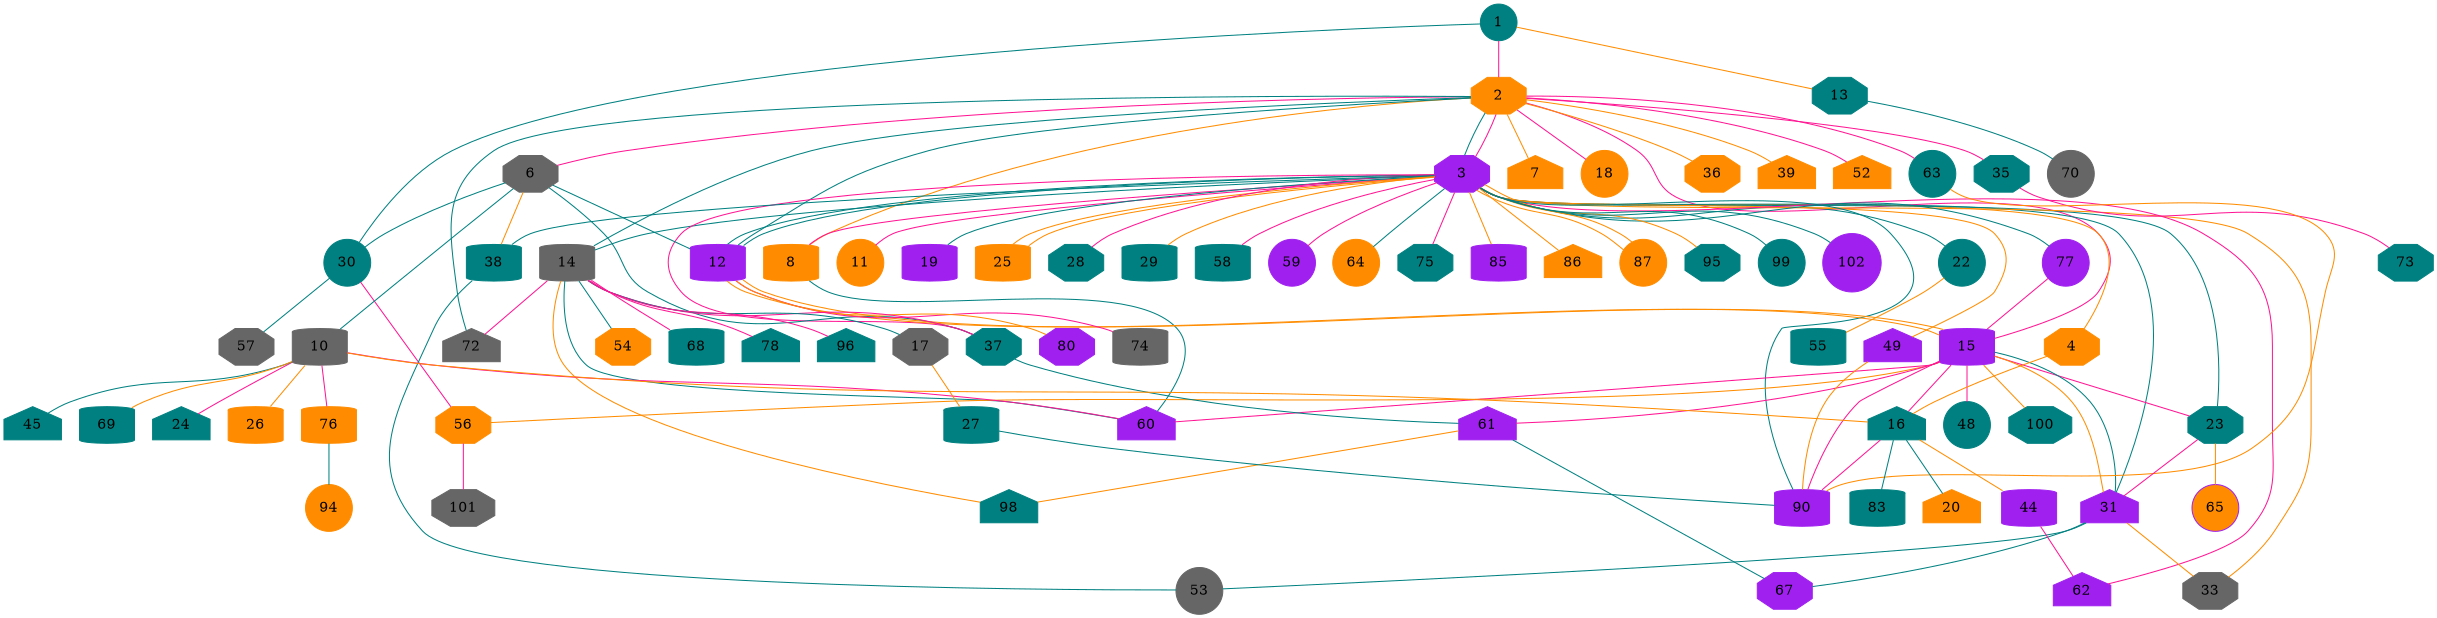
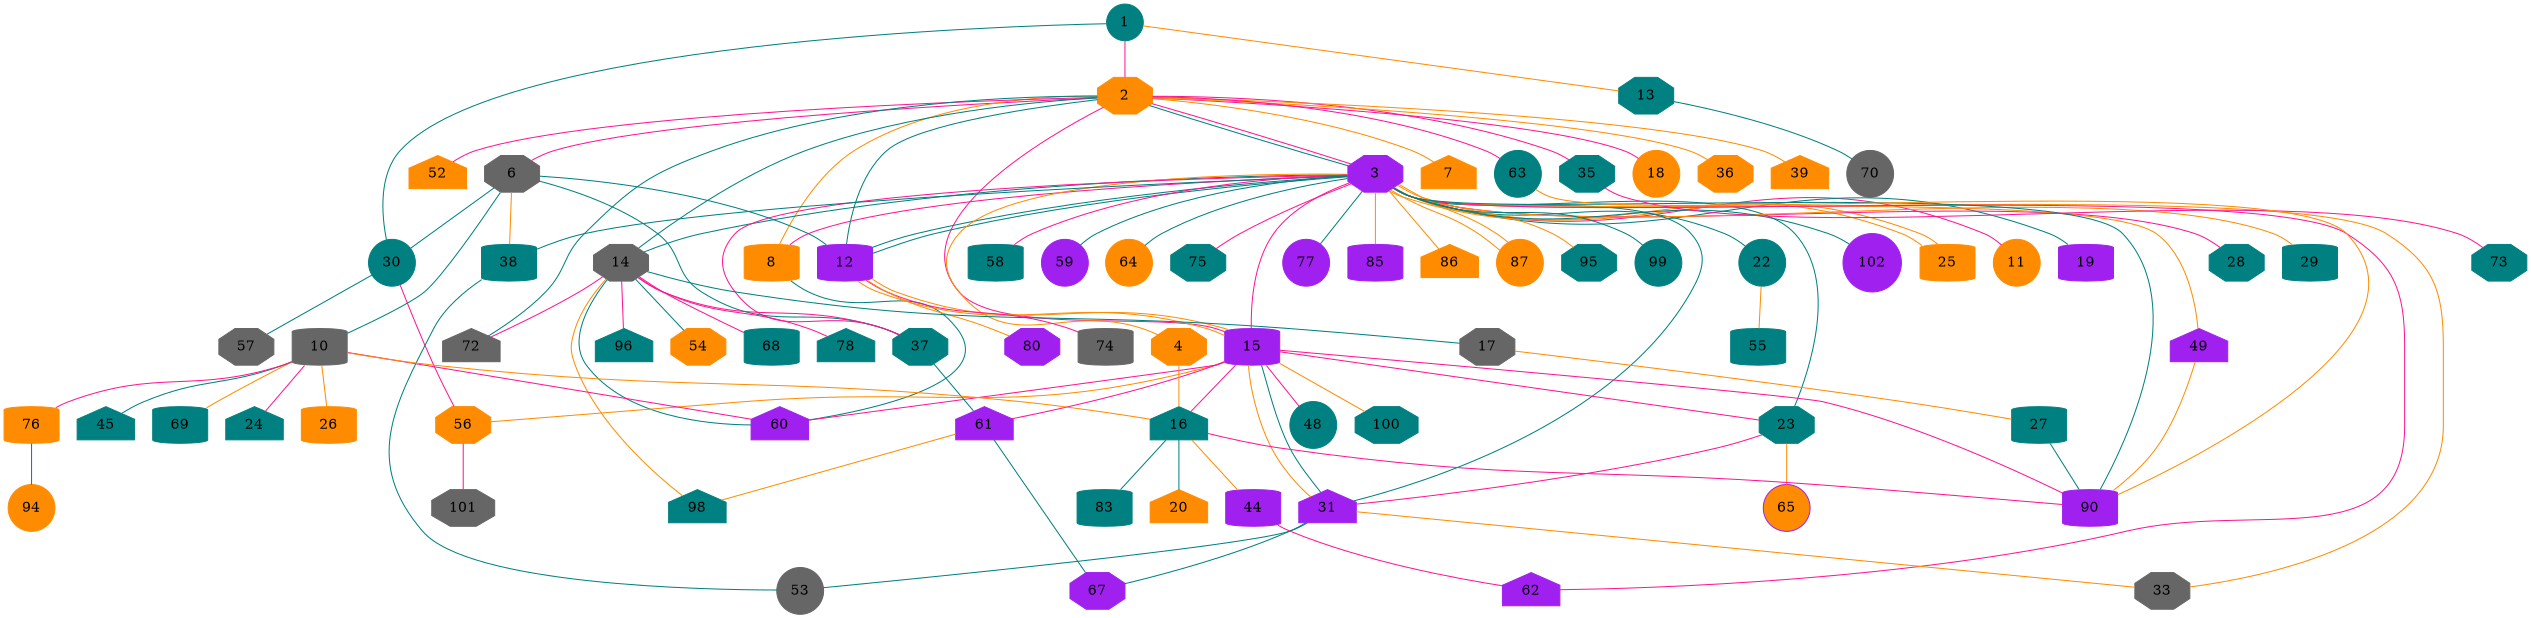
edge "3" -- "59": color deeppink -> teal
node "14": shape cylinder -> octagon
edge "77" -- "15": now "3" -- "15"
